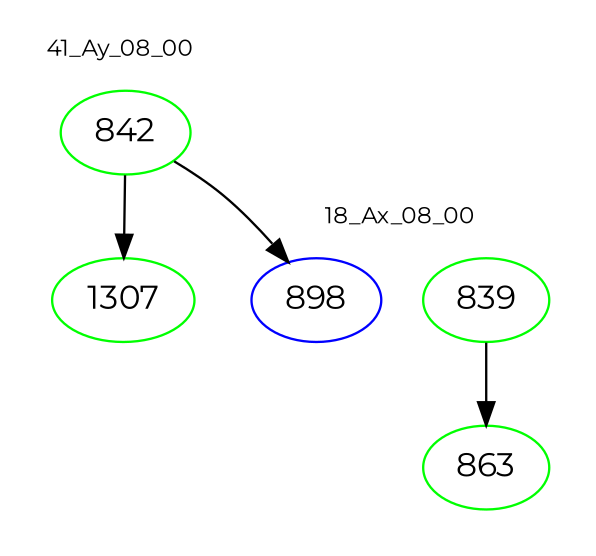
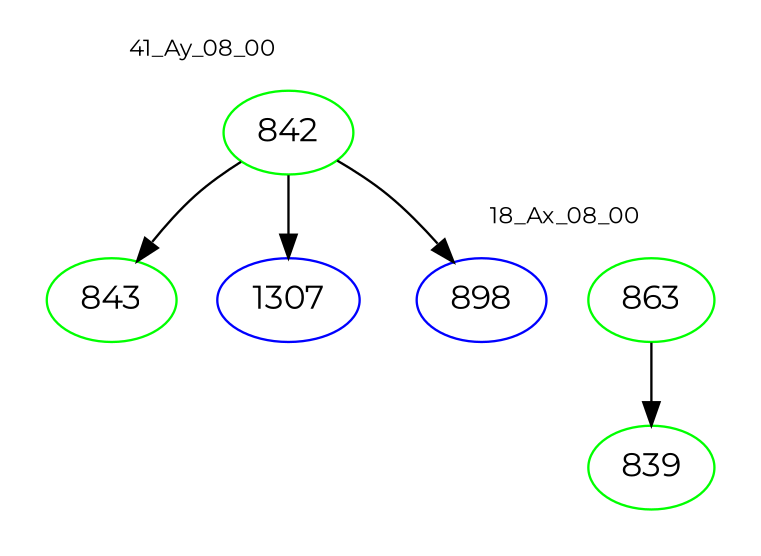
node "843": added
node "1307": color green -> blue
edge "839" -> "863": reversed
